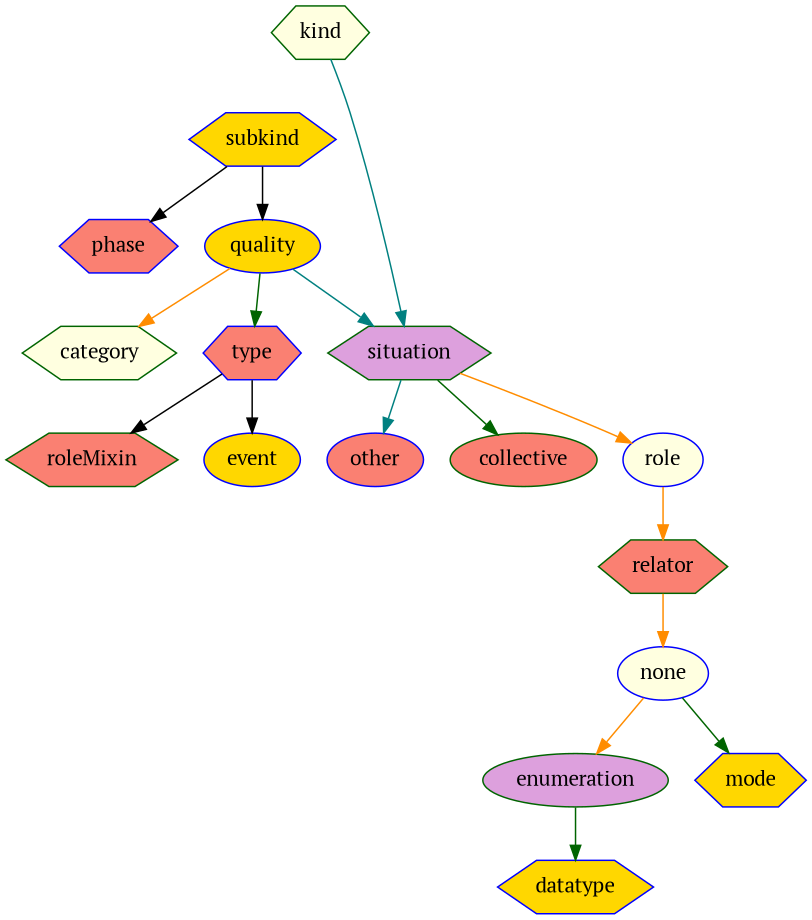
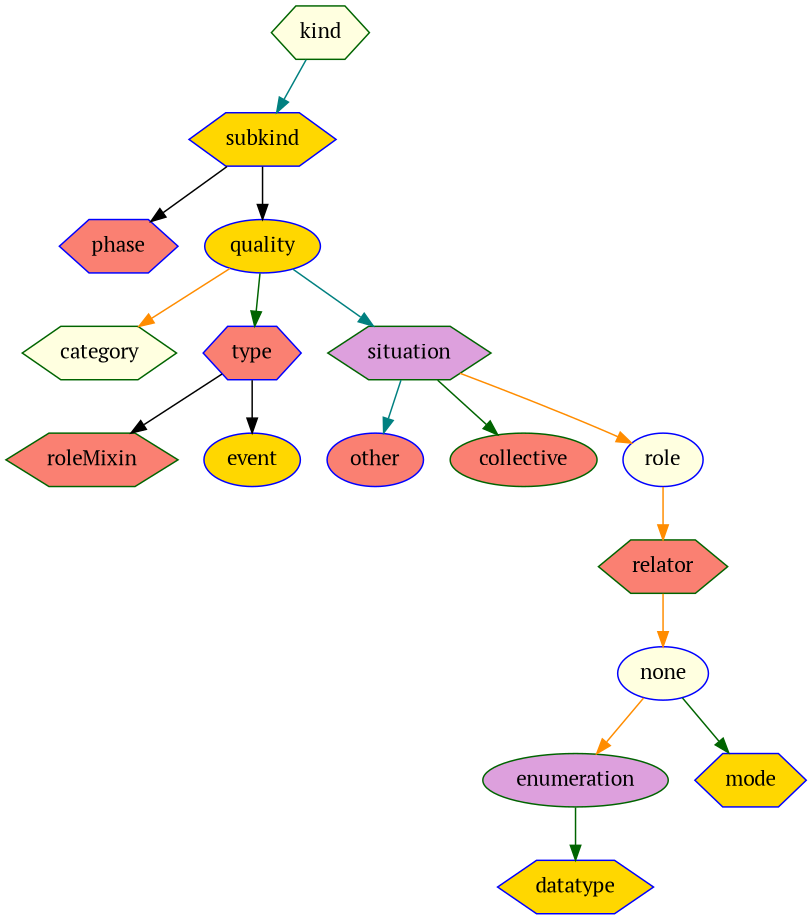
edge "kind" -> "situation": now "kind" -> "subkind"
